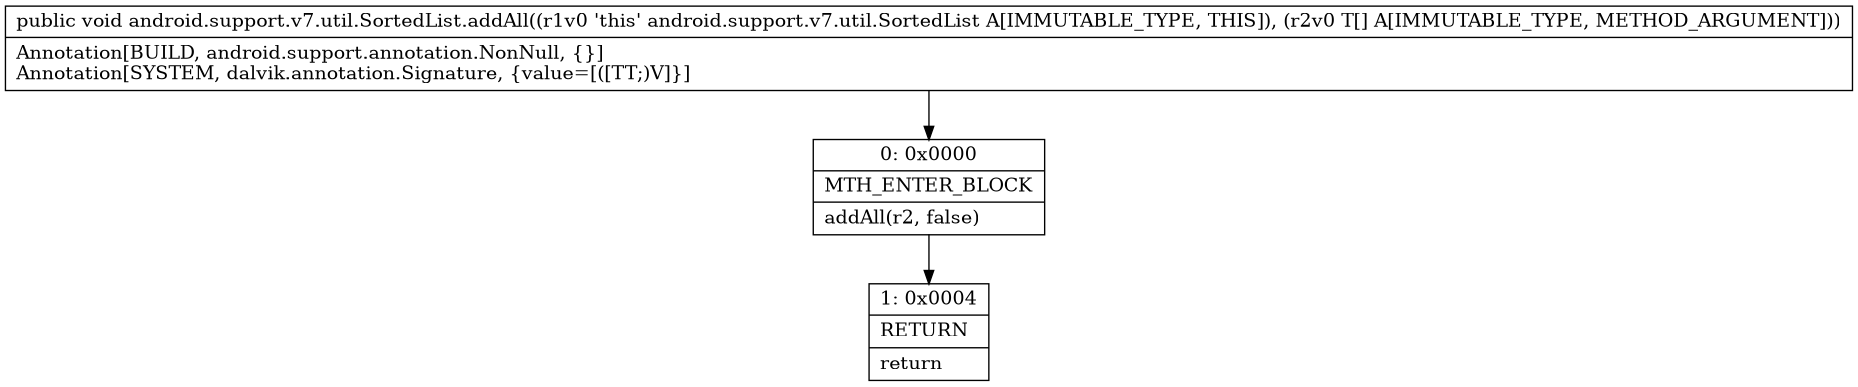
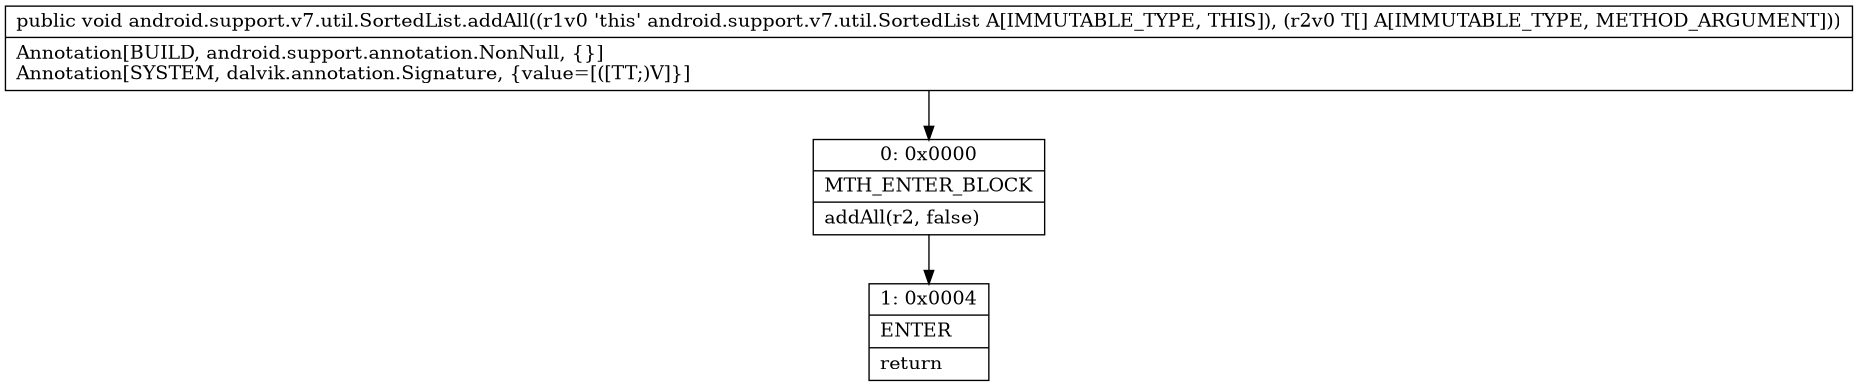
node "1: 0x0004": text "RETURN" -> "ENTER"
